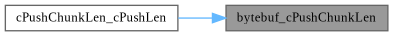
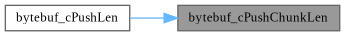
node "cPushChunkLen_cPushLen": label "cPushChunkLen_cPushLen" -> "bytebuf_cPushLen"
